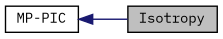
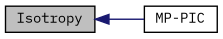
edge "Isotropy" -> "MP-PIC": reversed
